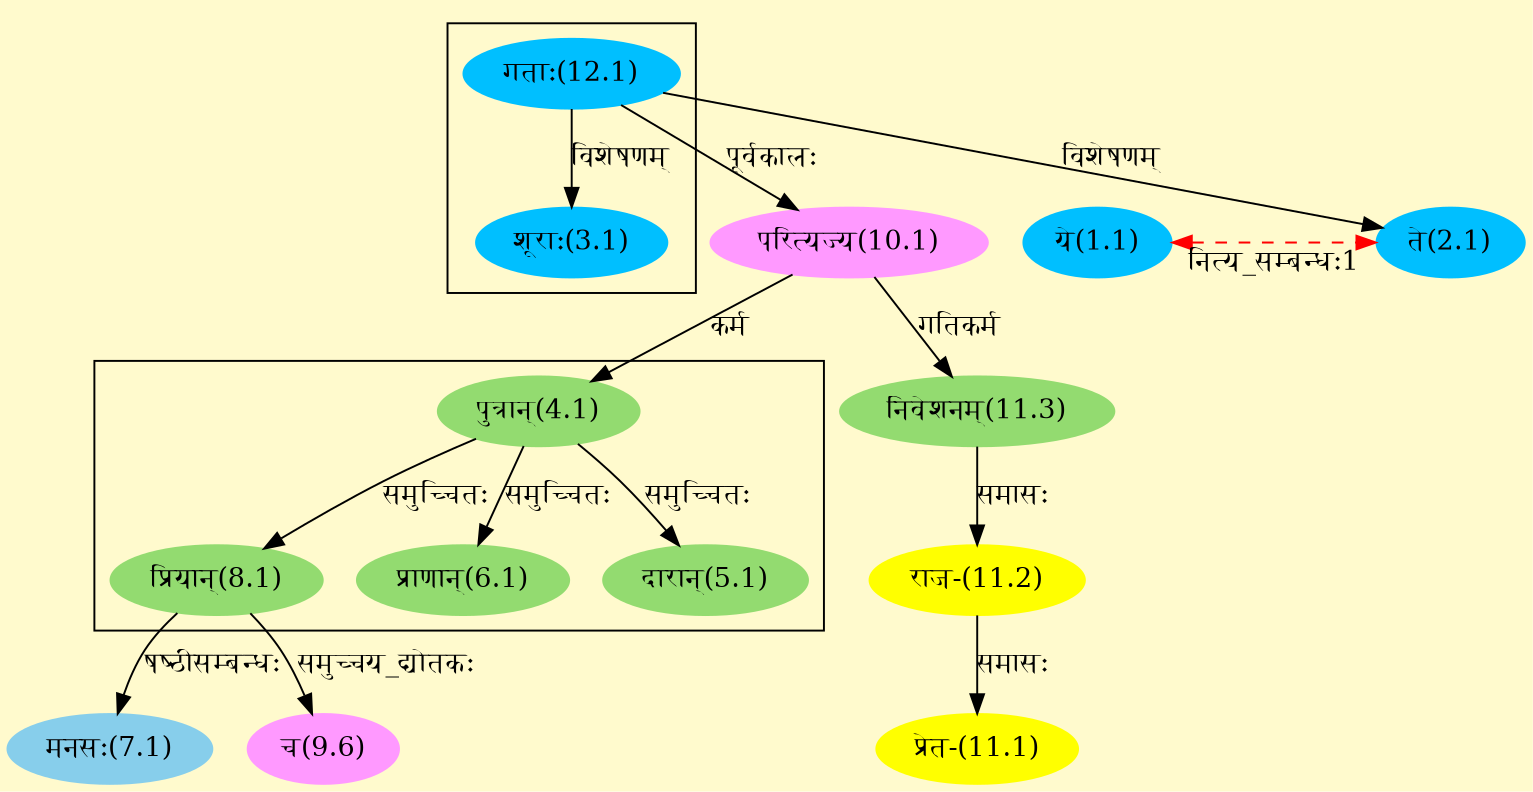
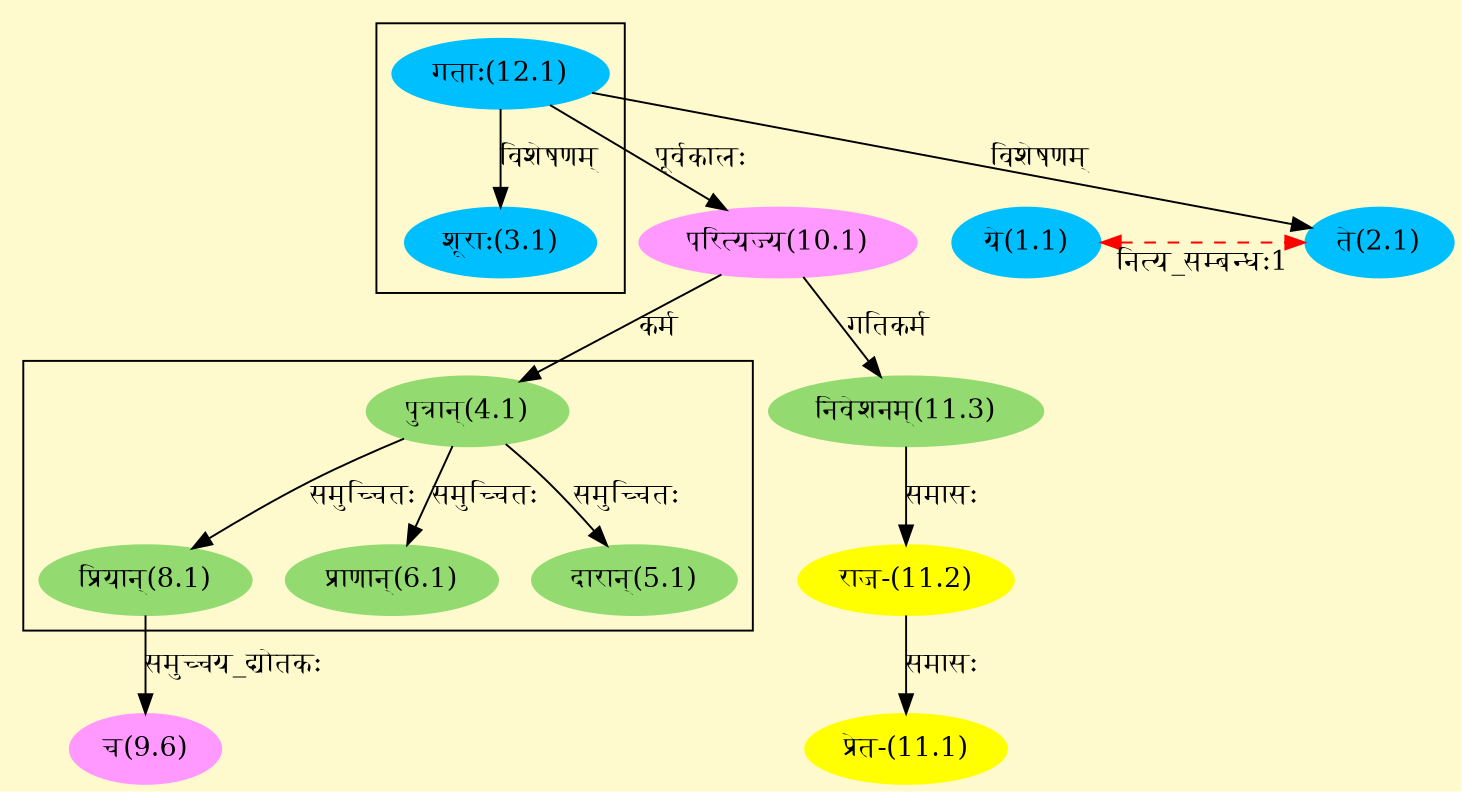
node "मनसः(7.1)": removed
